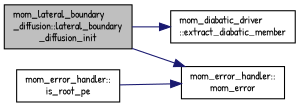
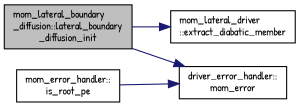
node "mom_diabatic_driver ::extract_diabatic_member": label "mom_diabatic_driver ::extract_diabatic_member" -> "mom_lateral_driver ::extract_diabatic_member"
node "mom_error_handler:: mom_error": label "mom_error_handler:: mom_error" -> "driver_error_handler:: mom_error"
